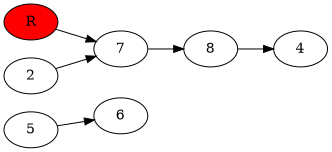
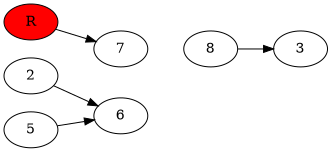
edge "7" -> "8": removed
node "4": label "4" -> "3"
edge "2" -> "7": now "2" -> "6"
